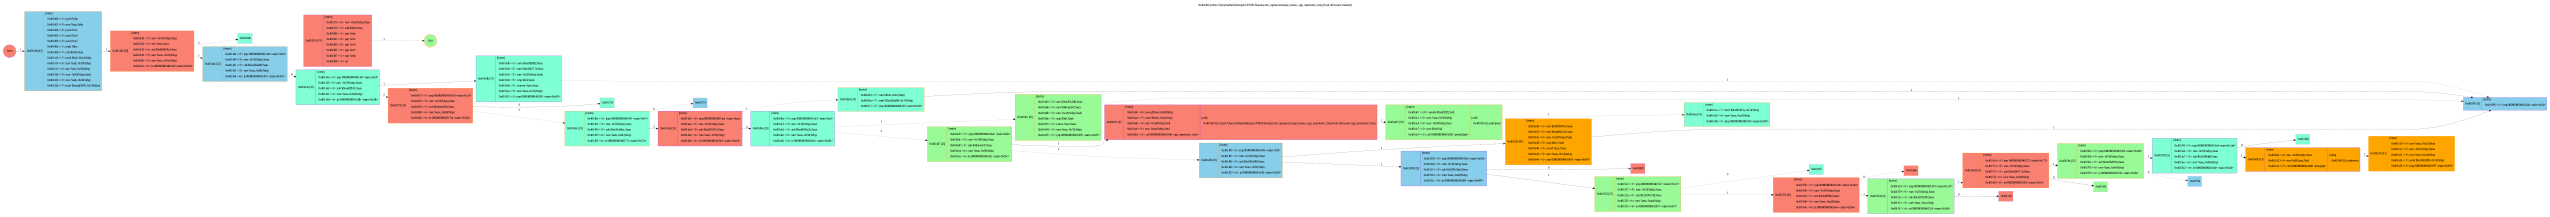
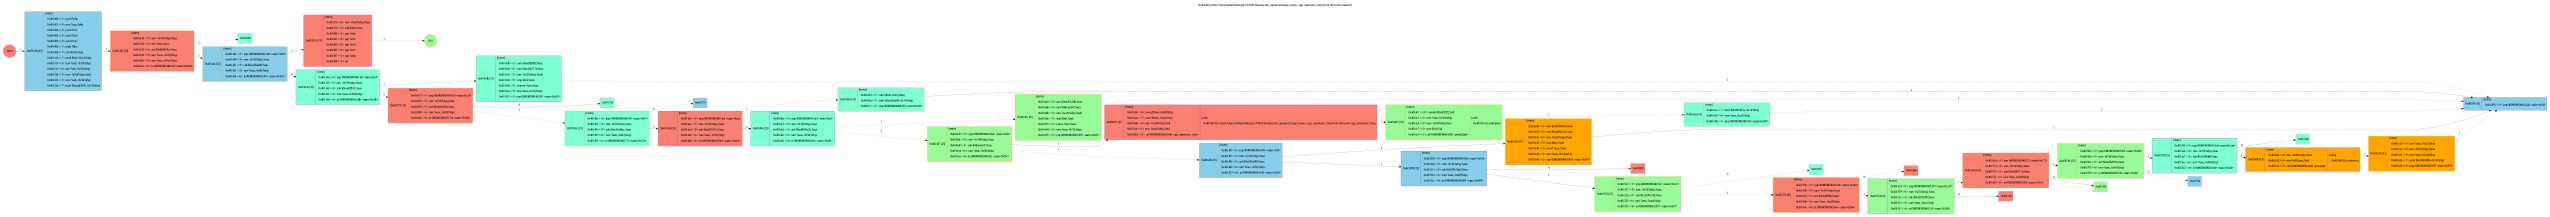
edge "0x401444 [22]" -> "0x401876 [19]": added, label "1"
edge "0x4016ce [18]" -> "0x401895 [5]": added, label "1"
edge "0x40161b [21]" -> "0x401895 [5]": added, label "1"
